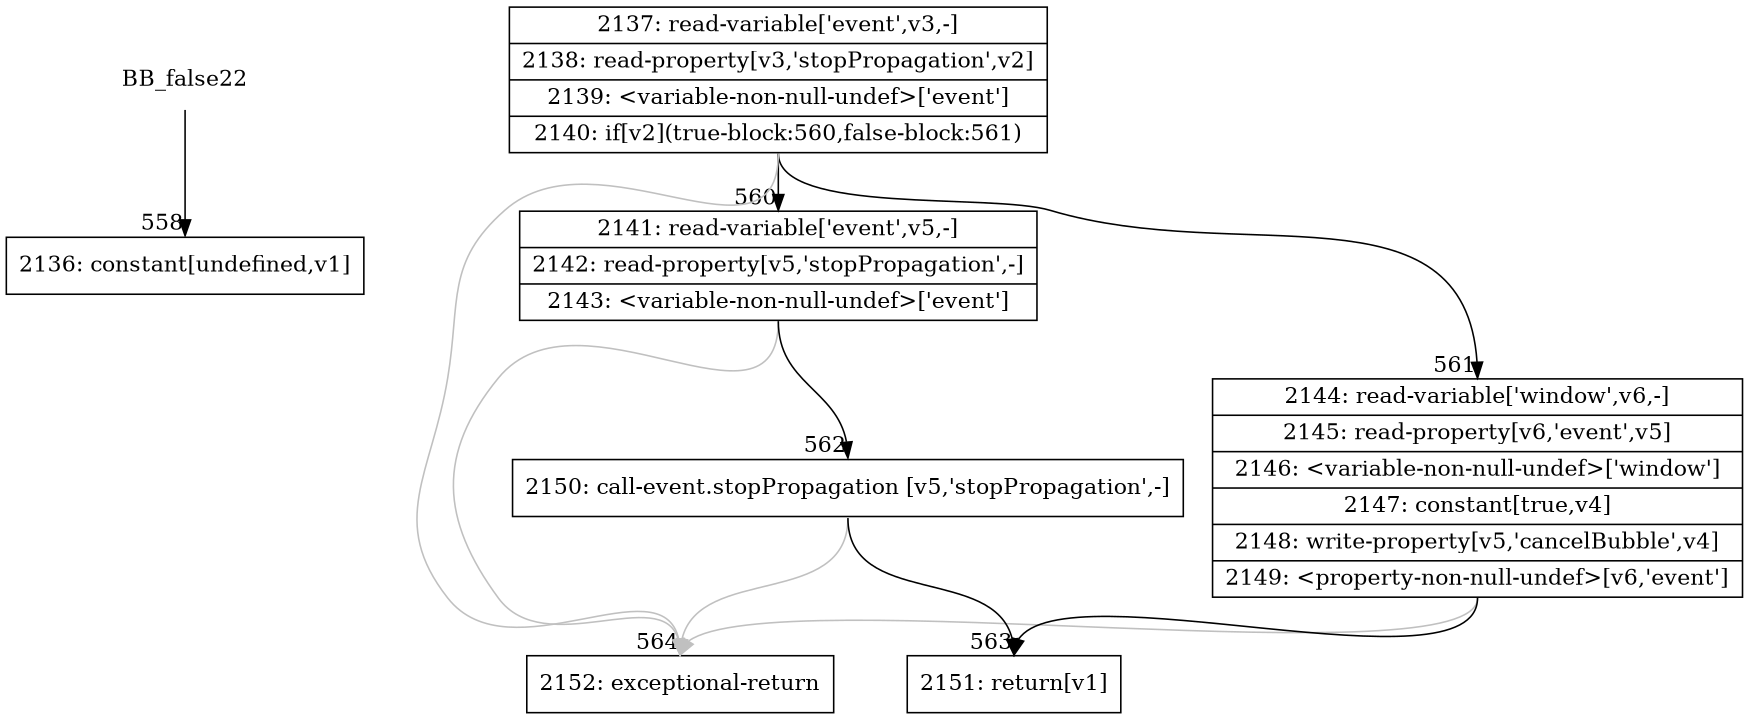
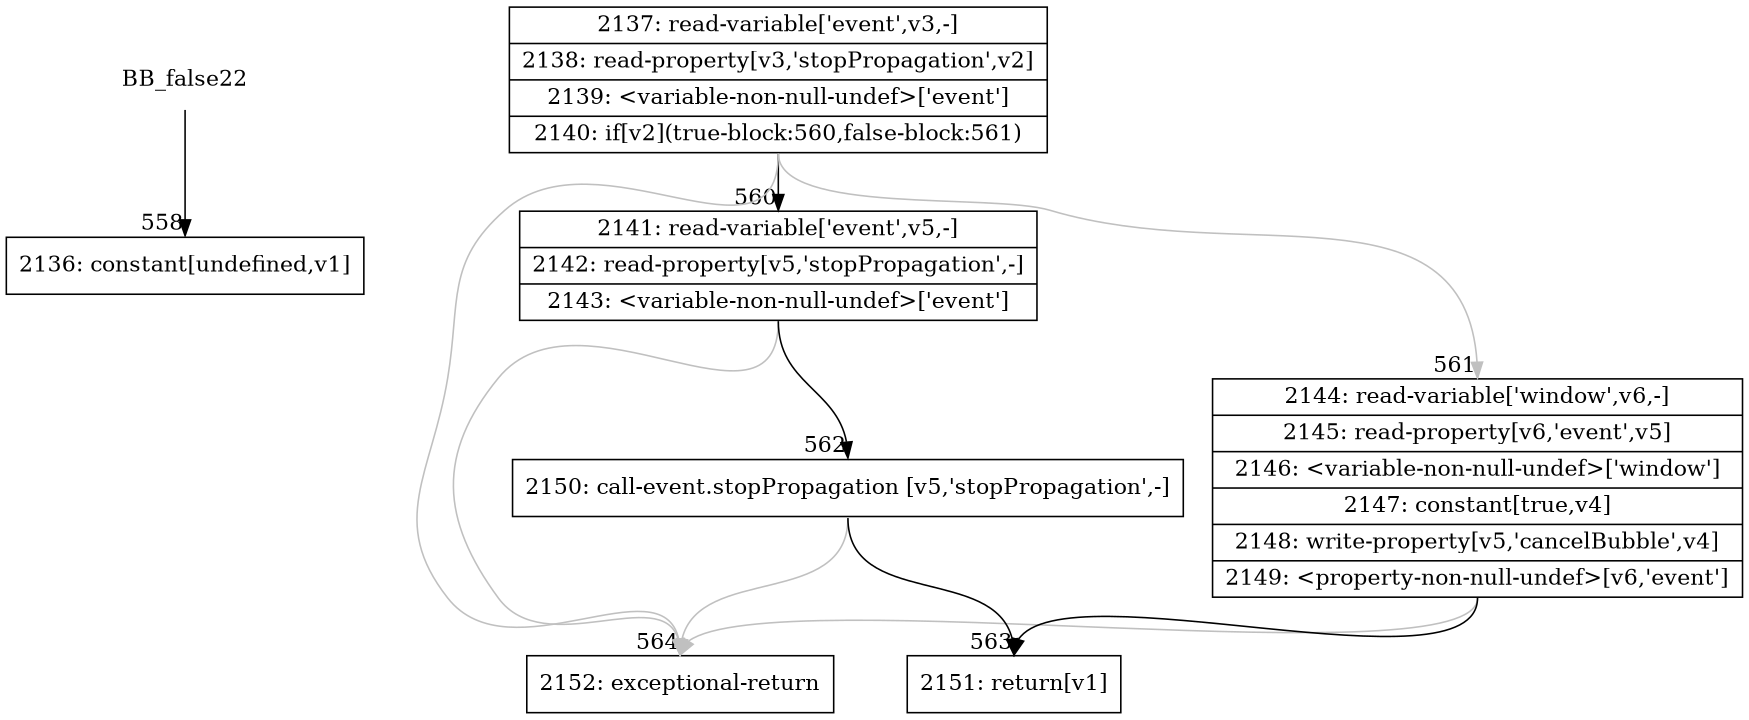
edge "2137: read-variable['event',v3,-]" -> "2144: read-variable['window',v6,-]": color black -> gray
